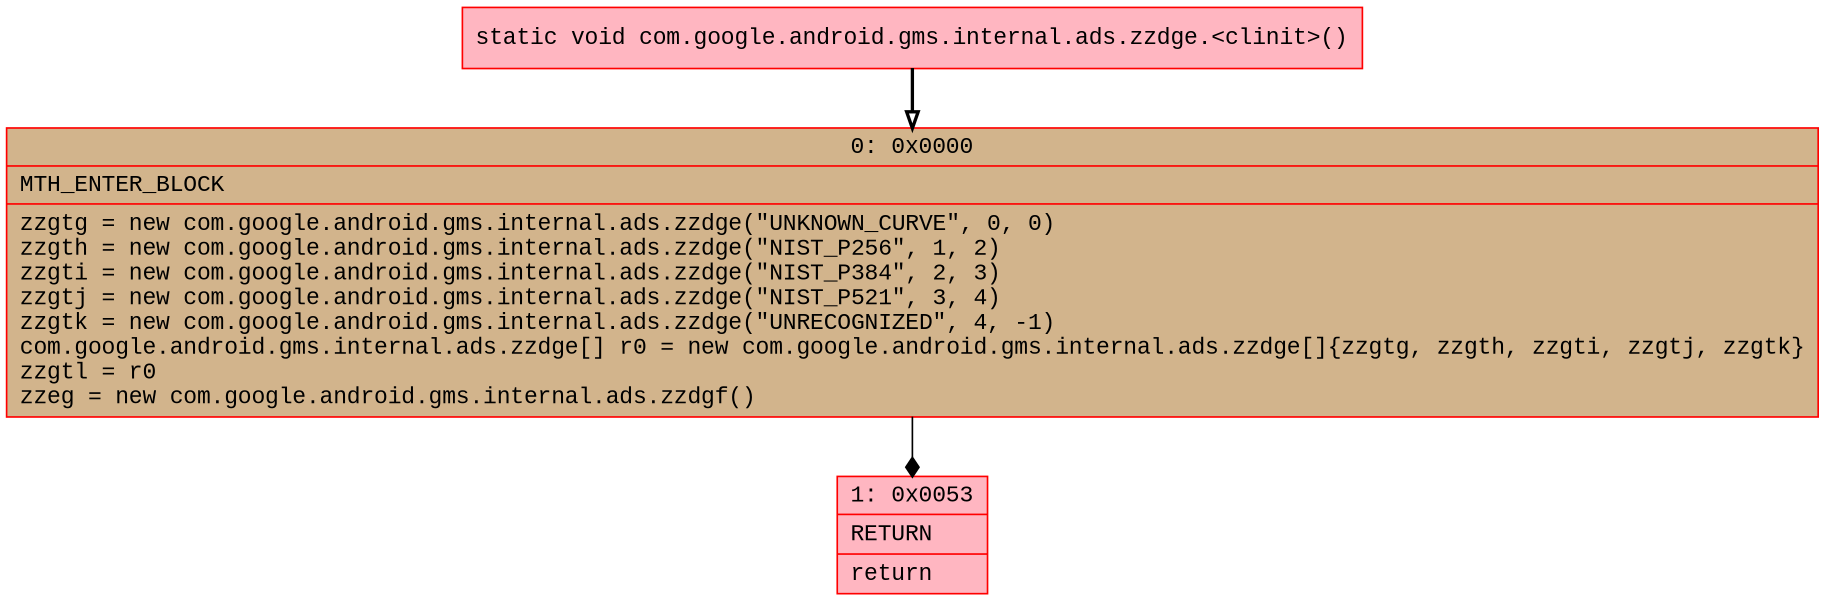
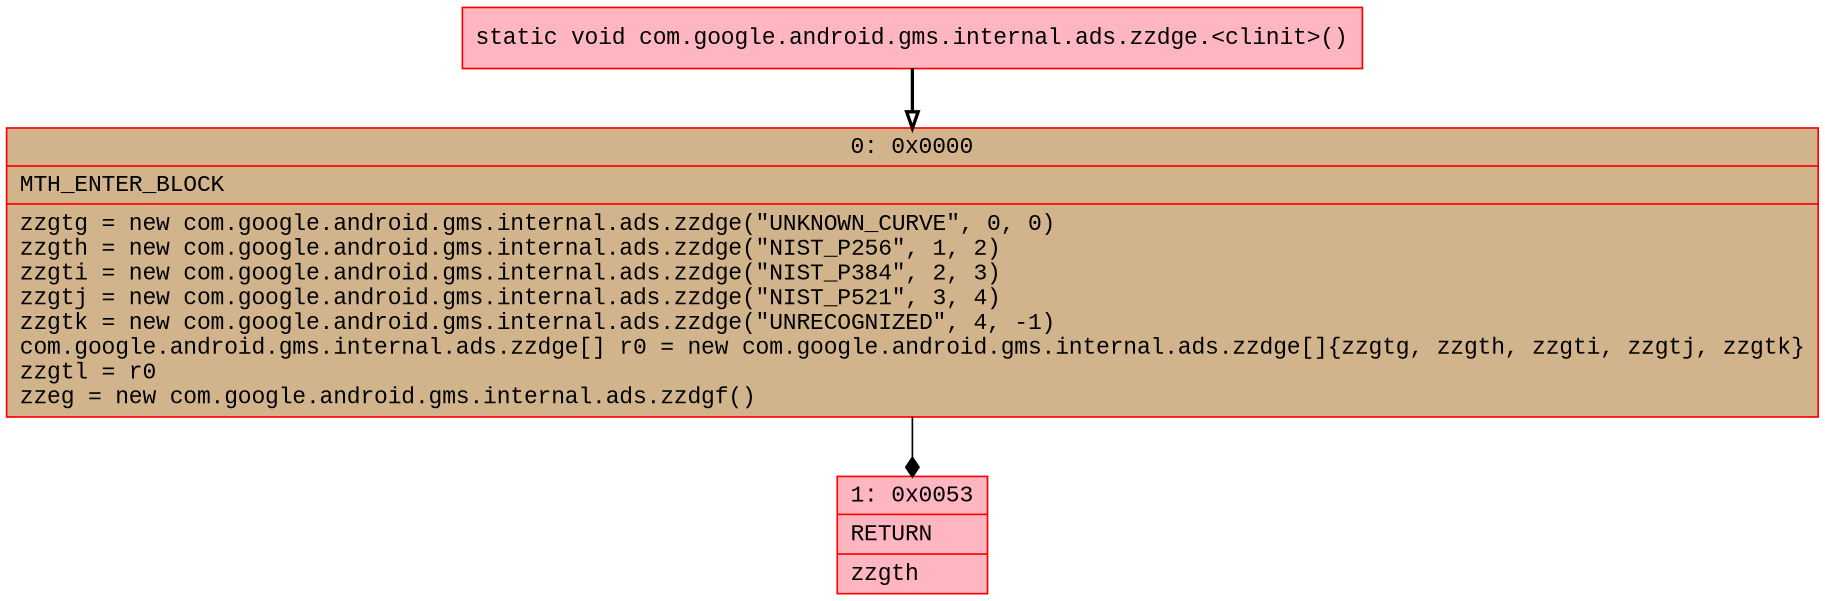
node "1: 0x0053": text "return" -> "zzgth"
